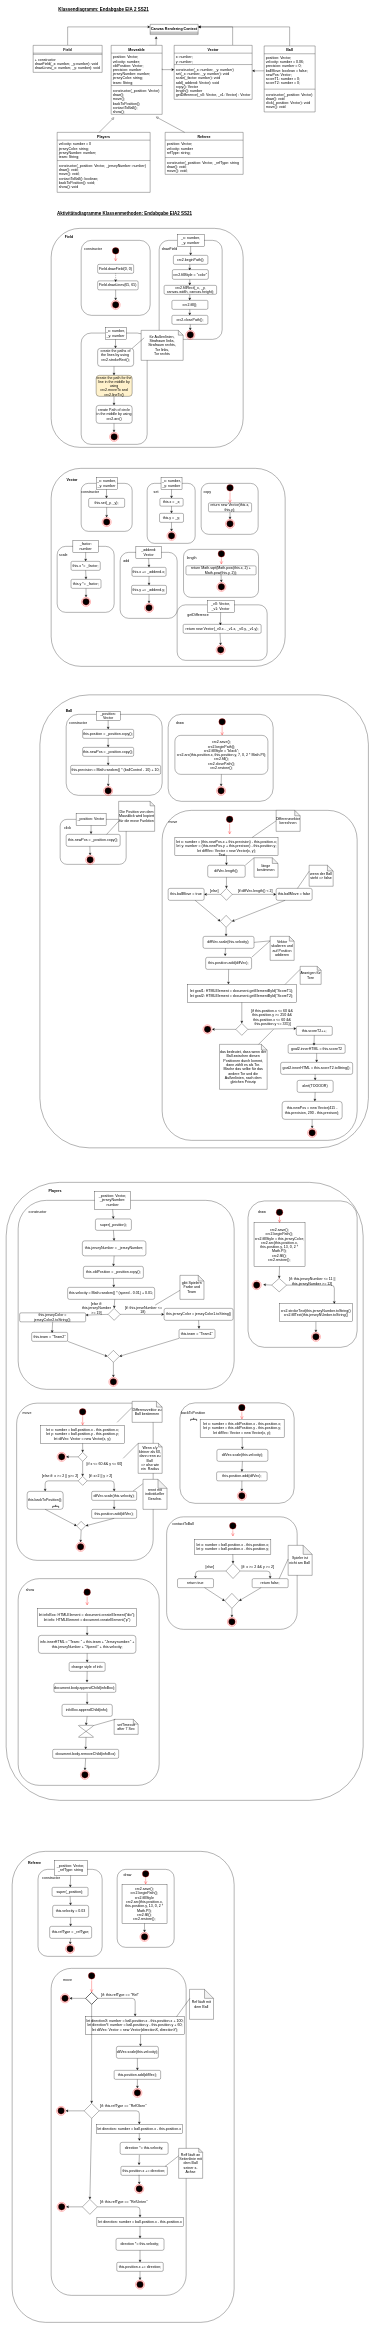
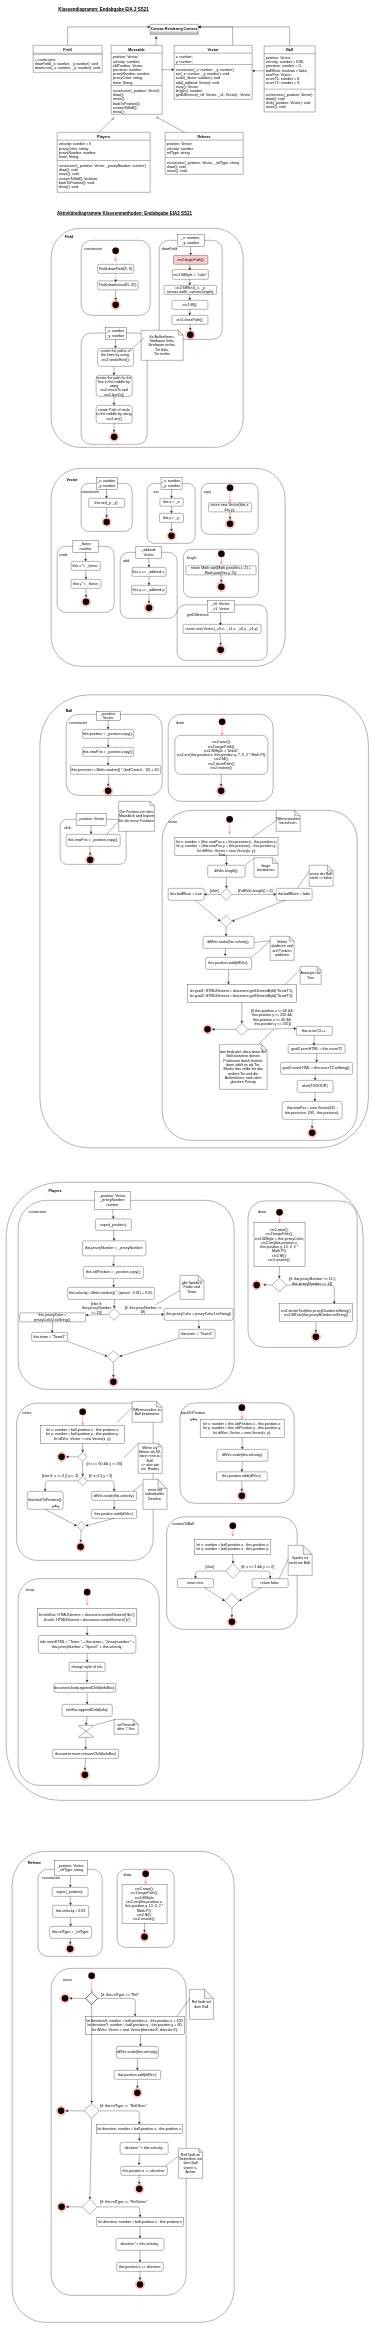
node "crc2.beginPath();": fillcolor #ffffff -> #f8cecc
node "create the path for the line in the middle by using crc2.moveTo and crc2.lineTo()": fillcolor #fff2cc -> #ffffff
node "document.body.removeChild(infoBox)": label "document.body.removeChild(infoBox)" -> "document.move.removeChild(infoBox)"
